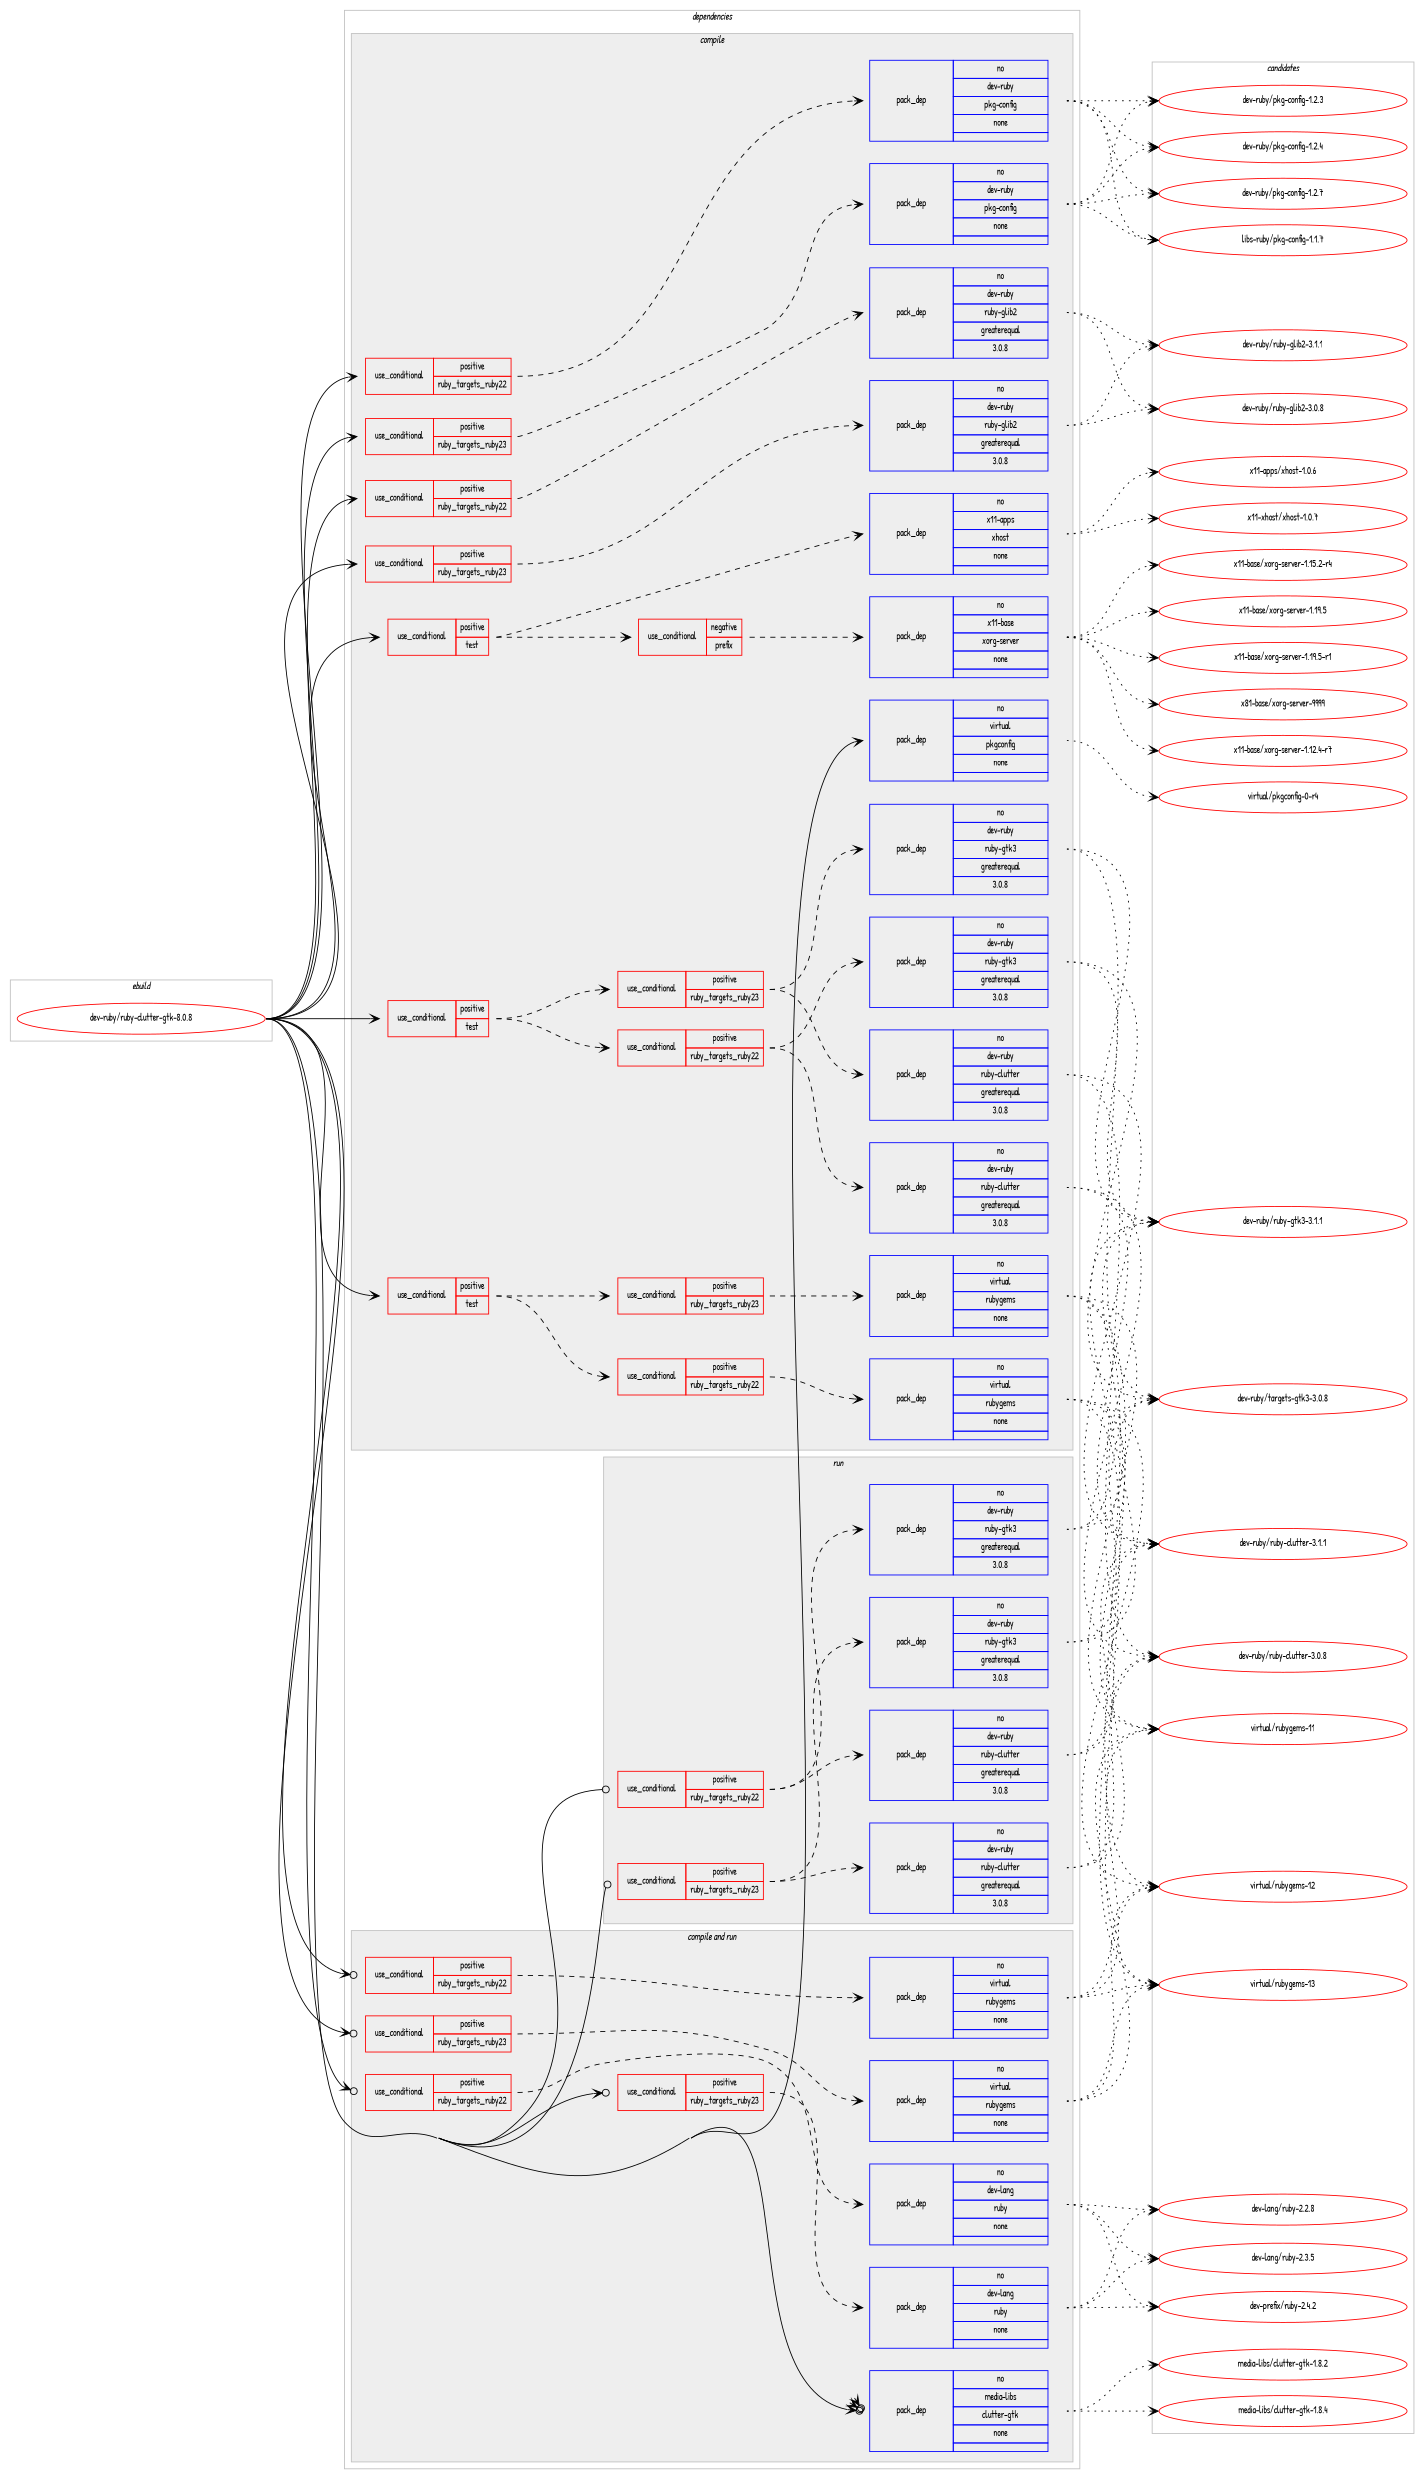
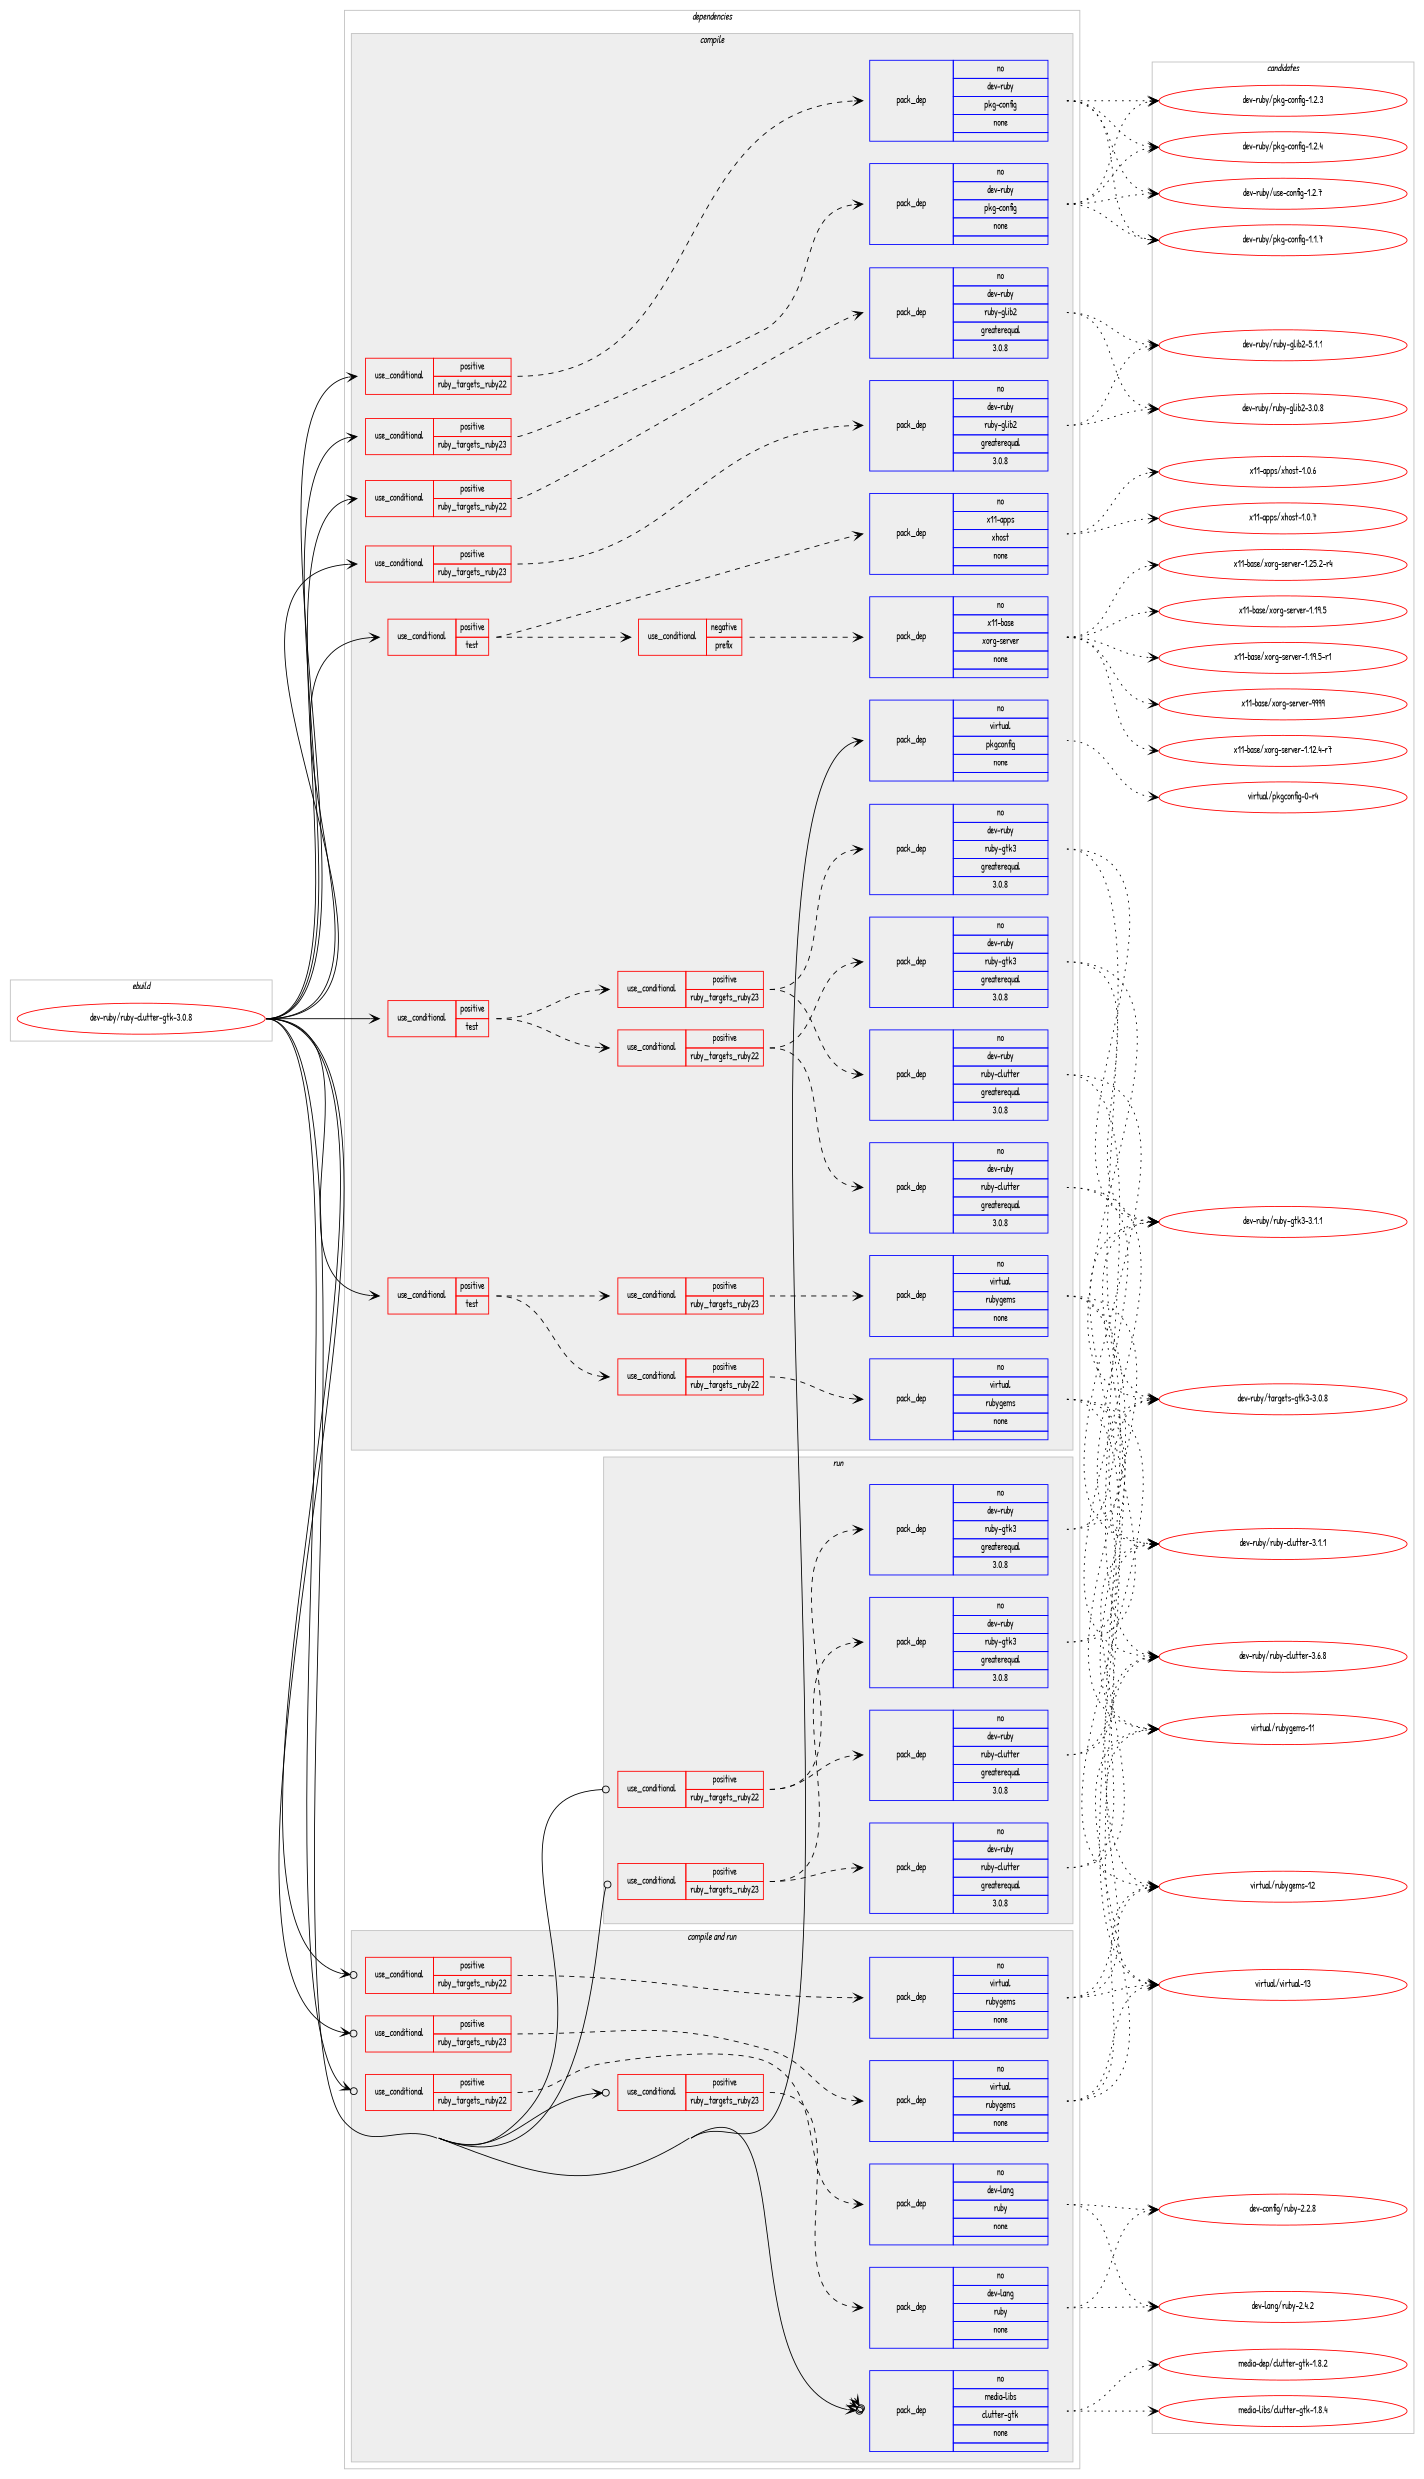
node "dev-ruby/pkg-config-1.2.7": label "dev-ruby/pkg-config-1.2.7" -> "dev-ruby/use-config-1.2.7"
node "libs-ruby/pkg-config-1.1.7": label "libs-ruby/pkg-config-1.1.7" -> "dev-ruby/pkg-config-1.1.7"
node "dev-ruby/ruby-glib2-3.1.1": label "dev-ruby/ruby-glib2-3.1.1" -> "dev-ruby/ruby-glib2-5.1.1"
node "x11-xhost/xhost-1.0.7": label "x11-xhost/xhost-1.0.7" -> "x11-apps/xhost-1.0.7"
node "x11-base/xorg-server-1.15.2-r4": label "x11-base/xorg-server-1.15.2-r4" -> "x11-base/xorg-server-1.25.2-r4"
node "x81-base/xorg-server-9999": label "x81-base/xorg-server-9999" -> "x11-base/xorg-server-9999"
node "dev-ruby/ruby-clutter-gtk-8.0.8": label "dev-ruby/ruby-clutter-gtk-8.0.8" -> "dev-ruby/ruby-clutter-gtk-3.0.8"
node "dev-ruby/ruby-clutter-3.0.8": label "dev-ruby/ruby-clutter-3.0.8" -> "dev-ruby/ruby-clutter-3.6.8"
node "virtual/rubygems-13": label "virtual/rubygems-13" -> "virtual/virtual-13"
node "dev-lang/ruby-2.2.8": label "dev-lang/ruby-2.2.8" -> "dev-config/ruby-2.2.8"
node "dev-lang/ruby-2.3.5": removed
node "dev-prefix/ruby-2.4.2": label "dev-prefix/ruby-2.4.2" -> "dev-lang/ruby-2.4.2"
node "media-libs/clutter-gtk-1.8.2": label "media-libs/clutter-gtk-1.8.2" -> "media-dep/clutter-gtk-1.8.2"
